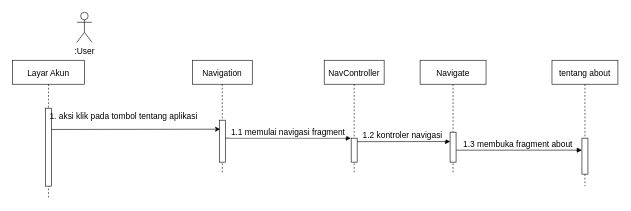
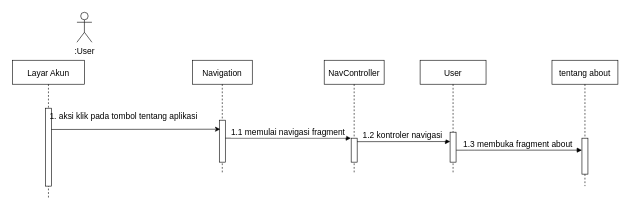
node "Navigate": label "Navigate" -> "User"
